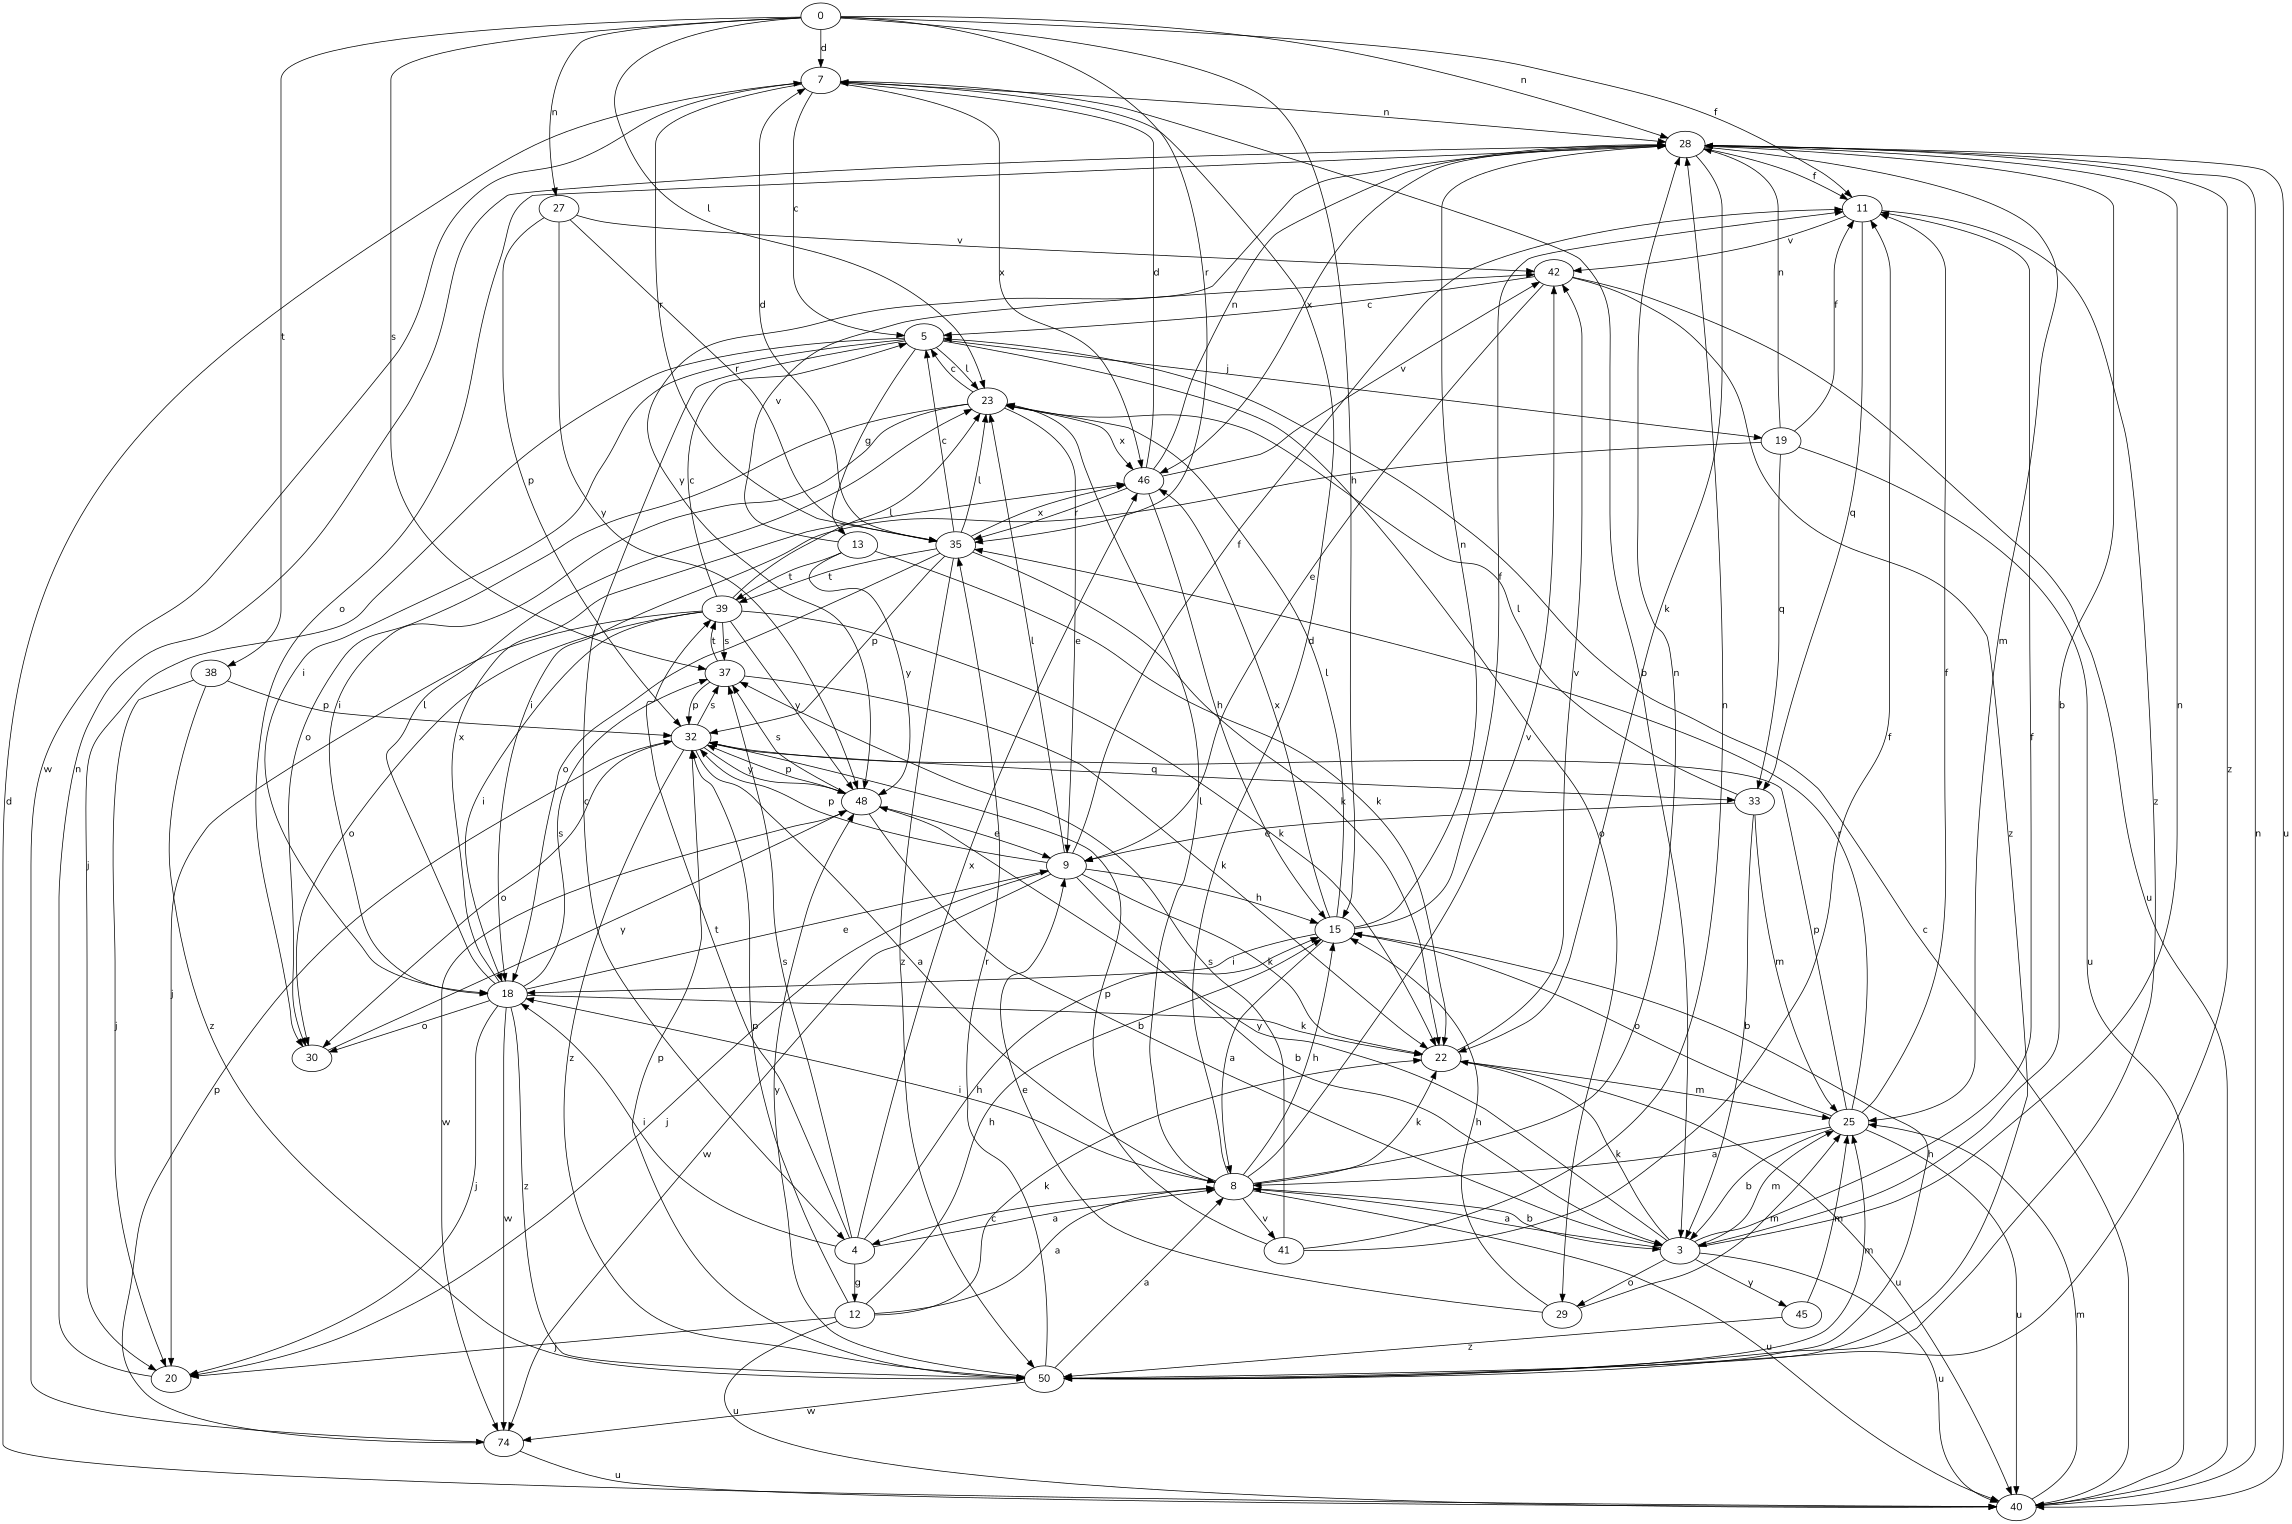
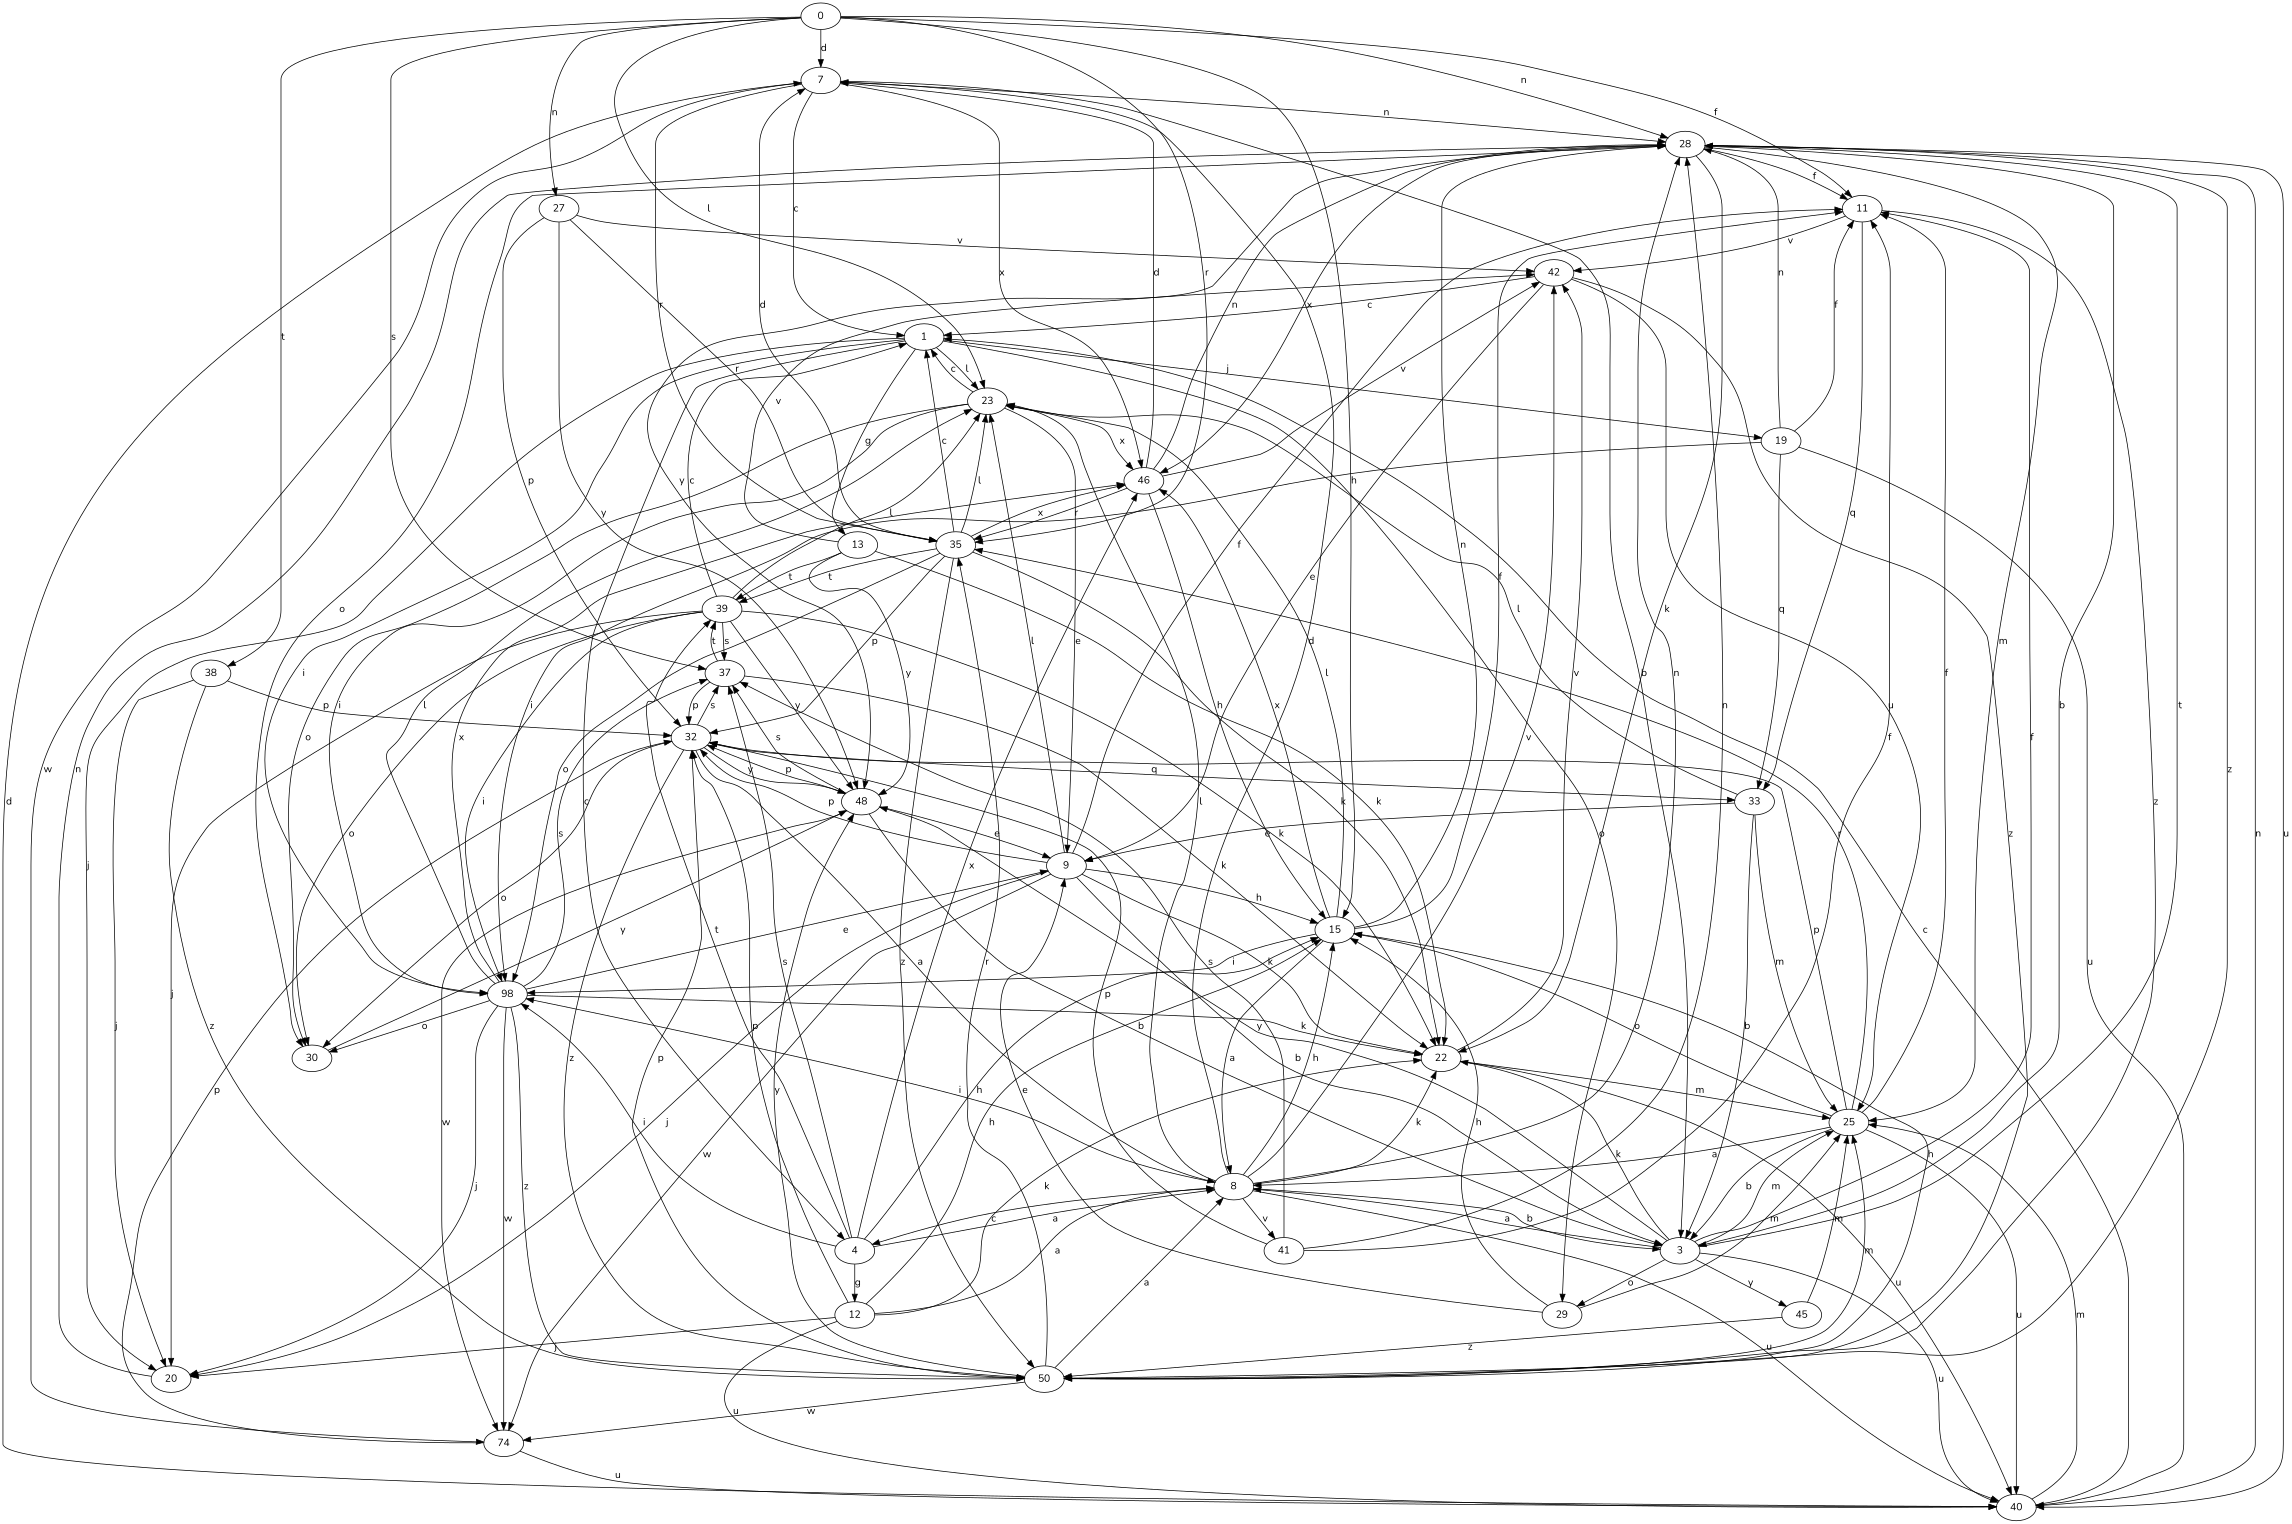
node "5": label "5" -> "1"
edge "3" -> "28": label "n" -> "t"
edge "42" -> "40": now "42" -> "25"
node "18": label "18" -> "98"
